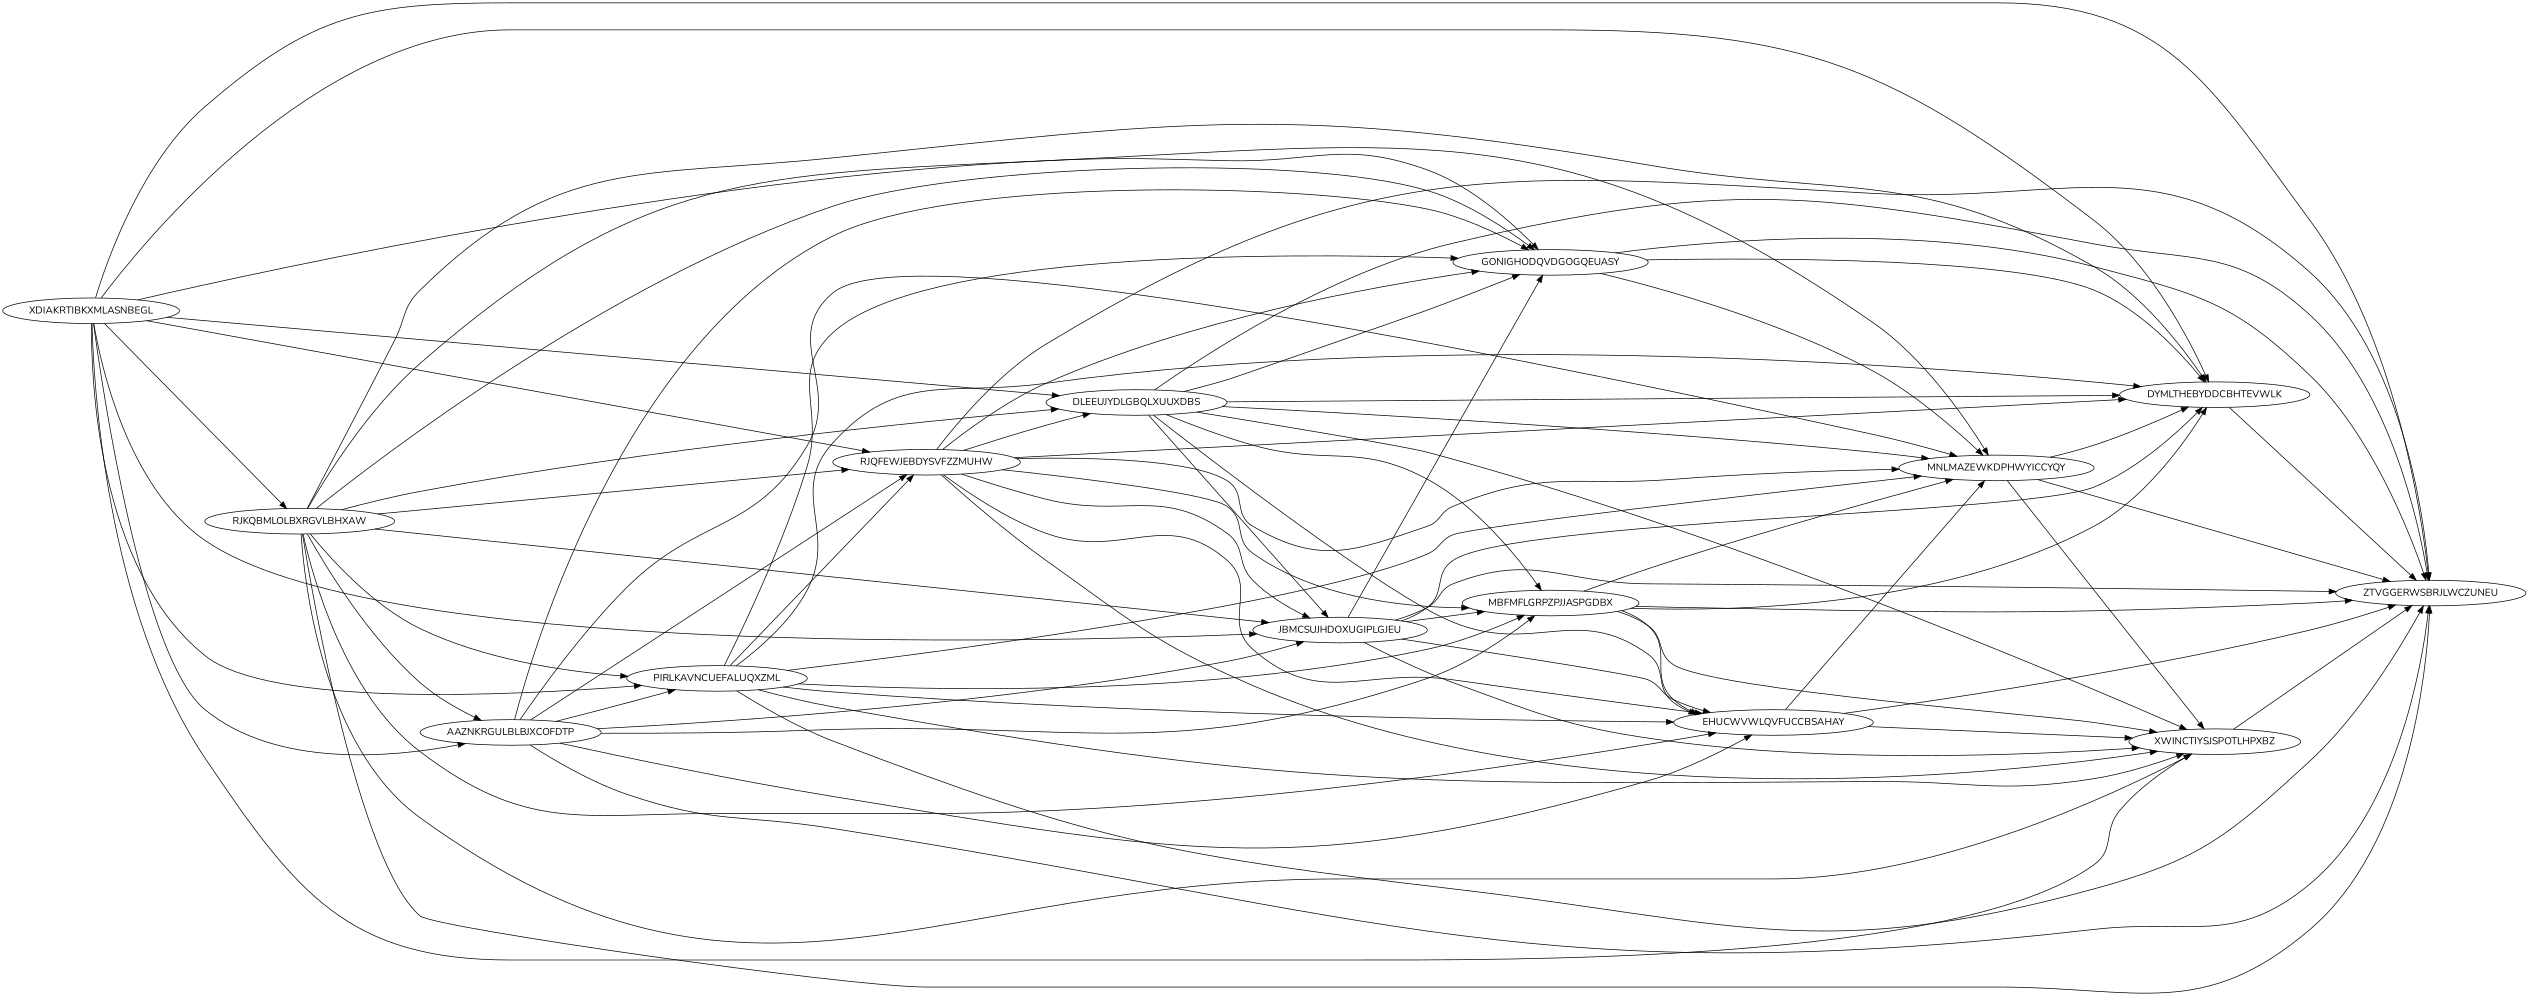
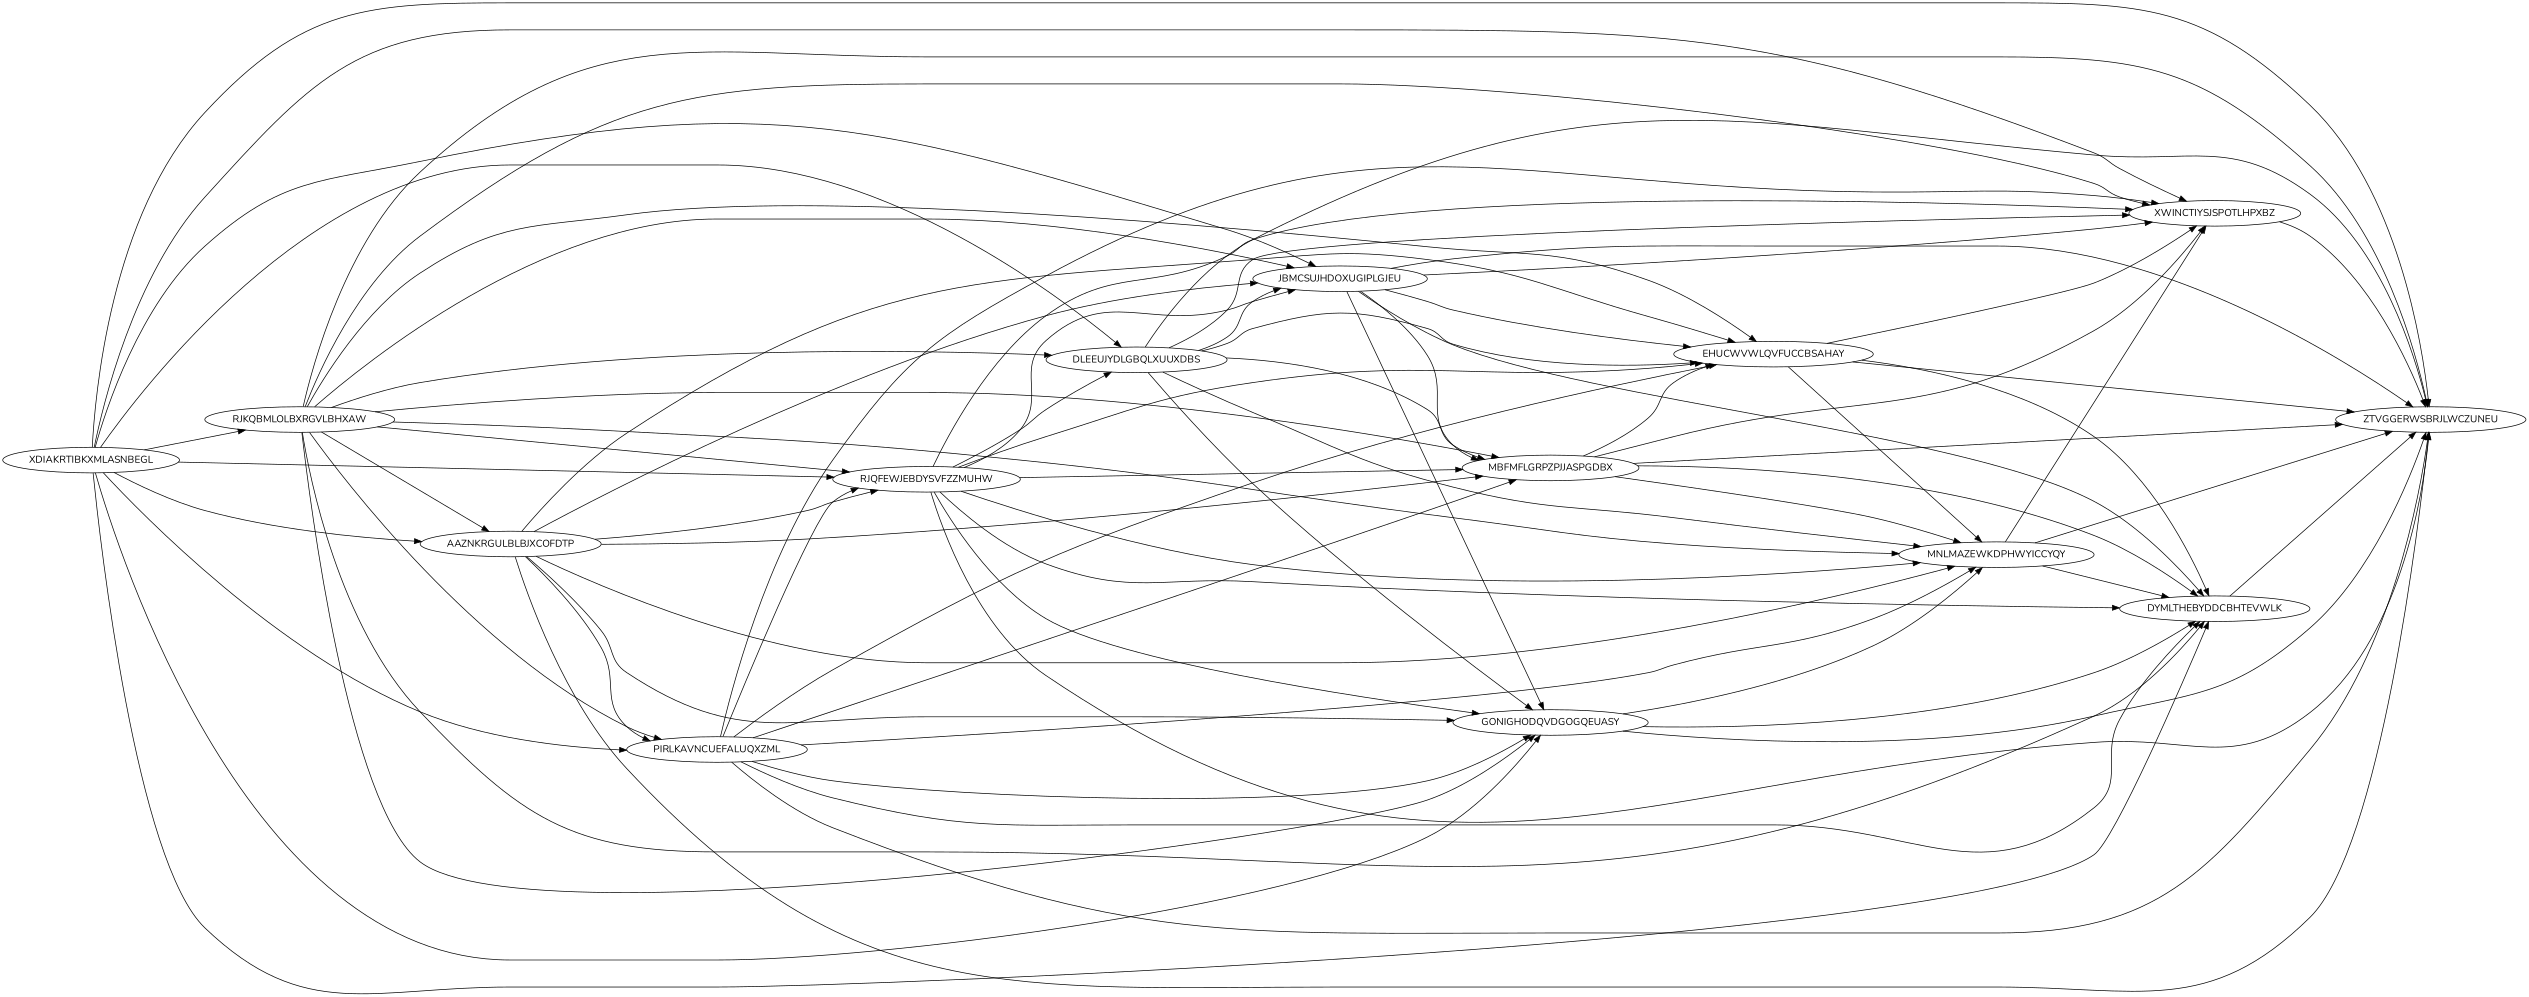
edge "RJKQBMLOLBXRGVLBHXAW" -> "MBFMFLGRPZPJJASPGDBX": added
edge "DLEEUJYDLGBQLXUUXDBS" -> "DYMLTHEBYDDCBHTEVWLK": now "EHUCWVWLQVFUCCBSAHAY" -> "DYMLTHEBYDDCBHTEVWLK"
